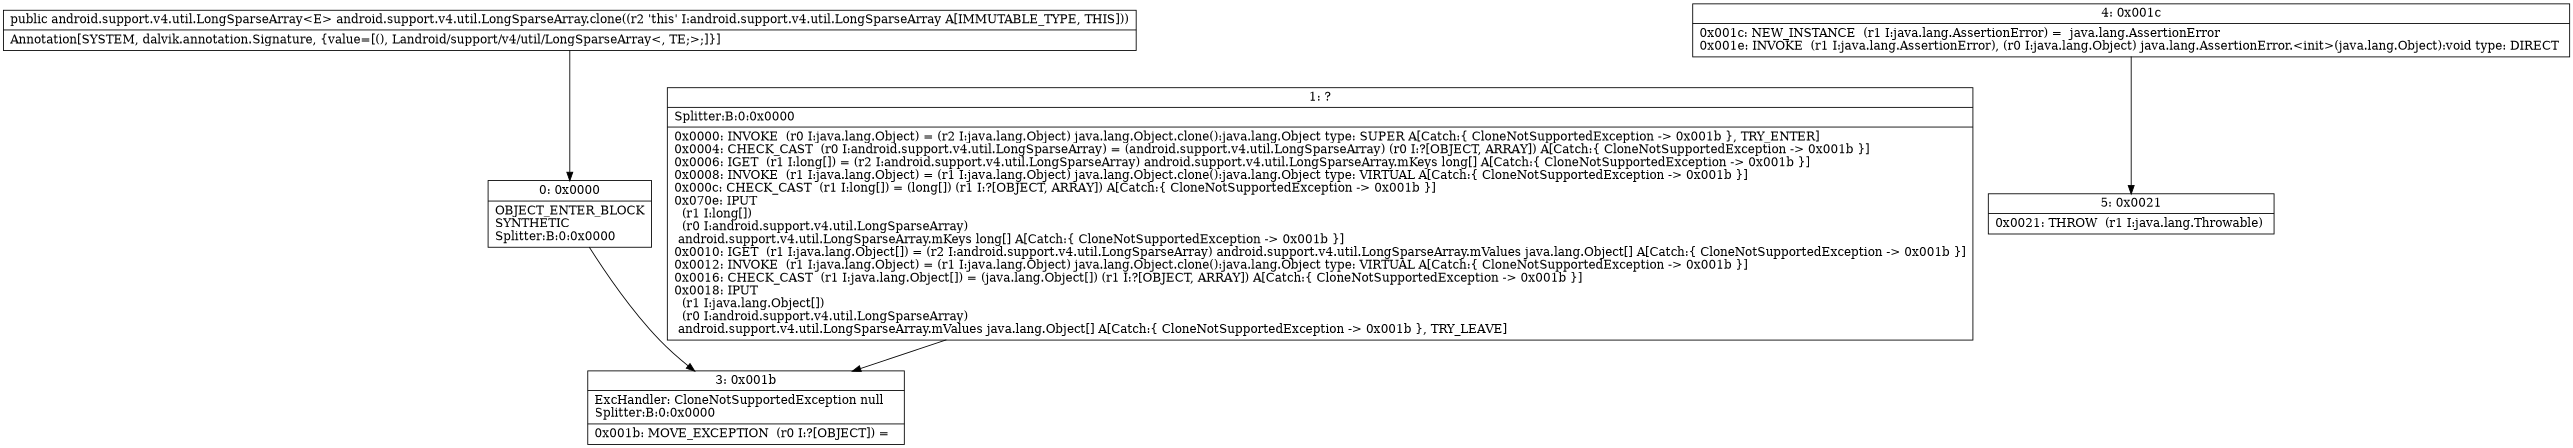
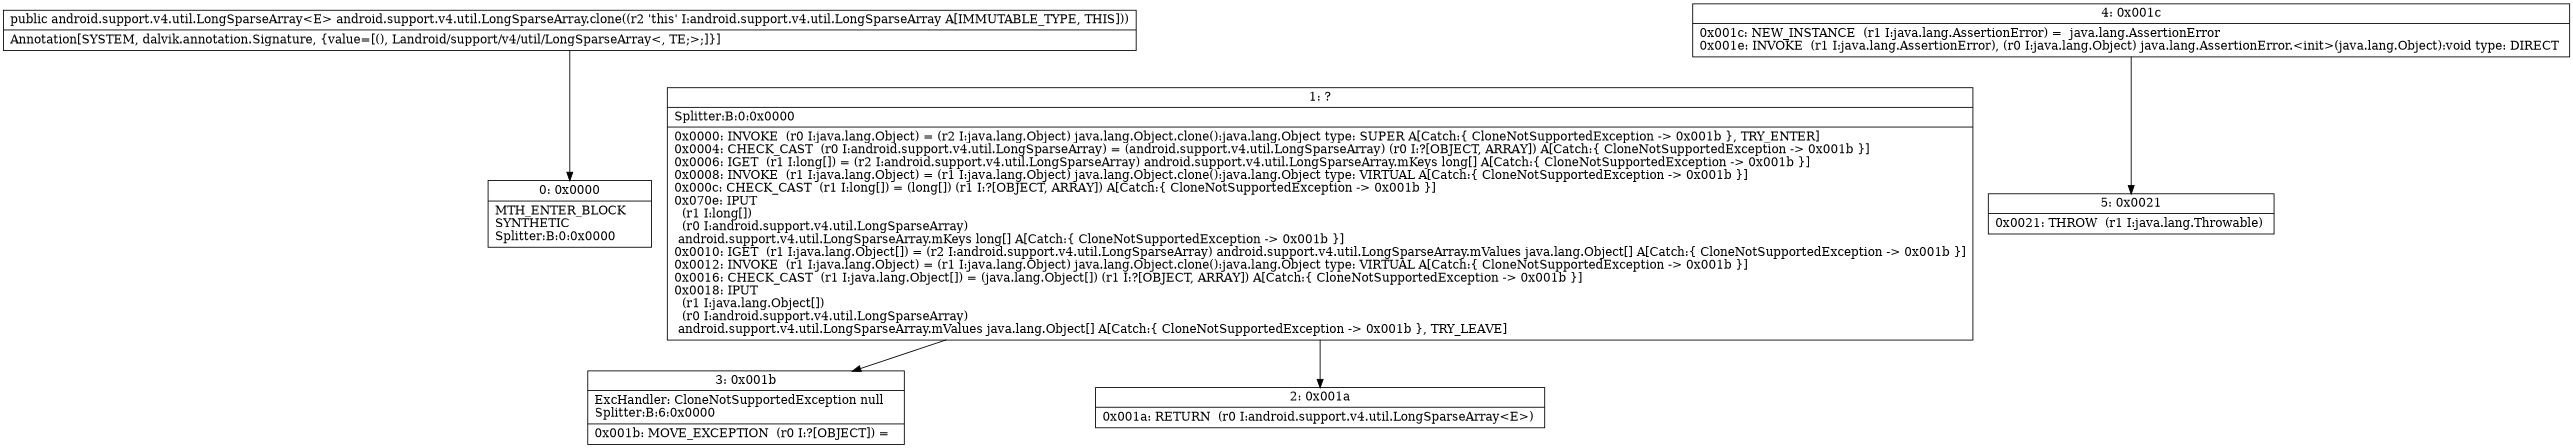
node "0: 0x0000": text "OBJECT_ENTER_BLOCK" -> "MTH_ENTER_BLOCK"
edge "0: 0x0000" -> "3: 0x001b": removed
node "2: 0x001a": added
node "3: 0x001b": text "Splitter:B:0:0x0000" -> "Splitter:B:6:0x0000"
